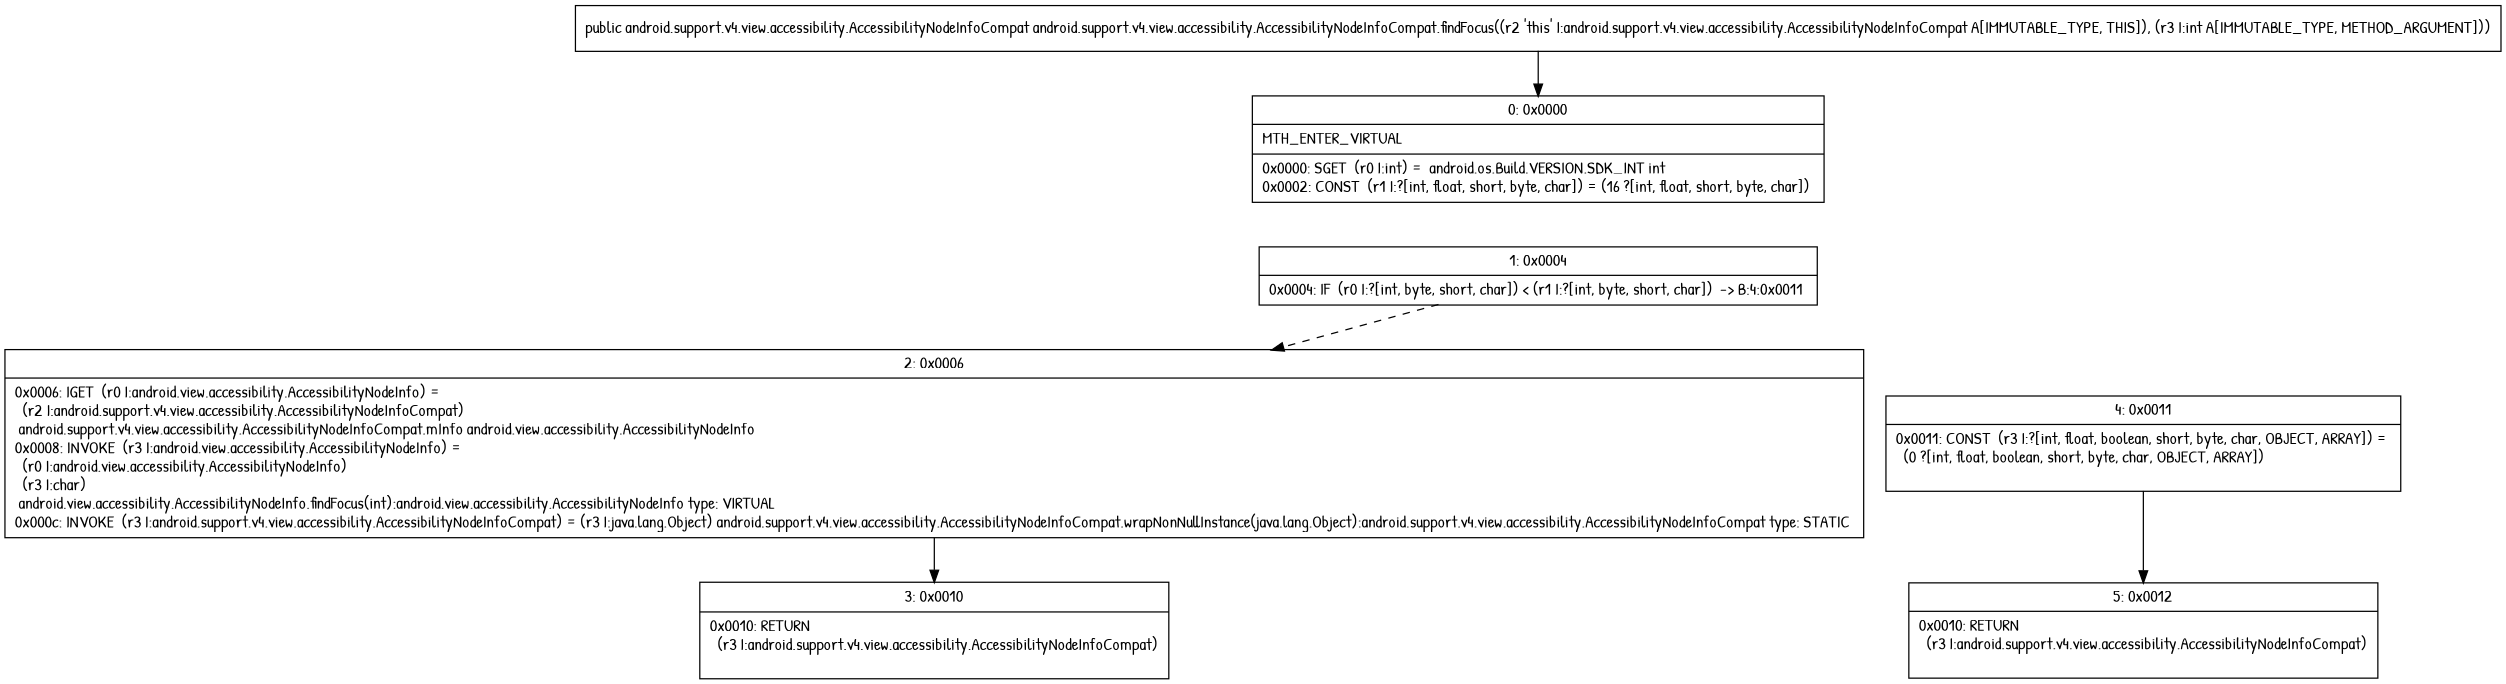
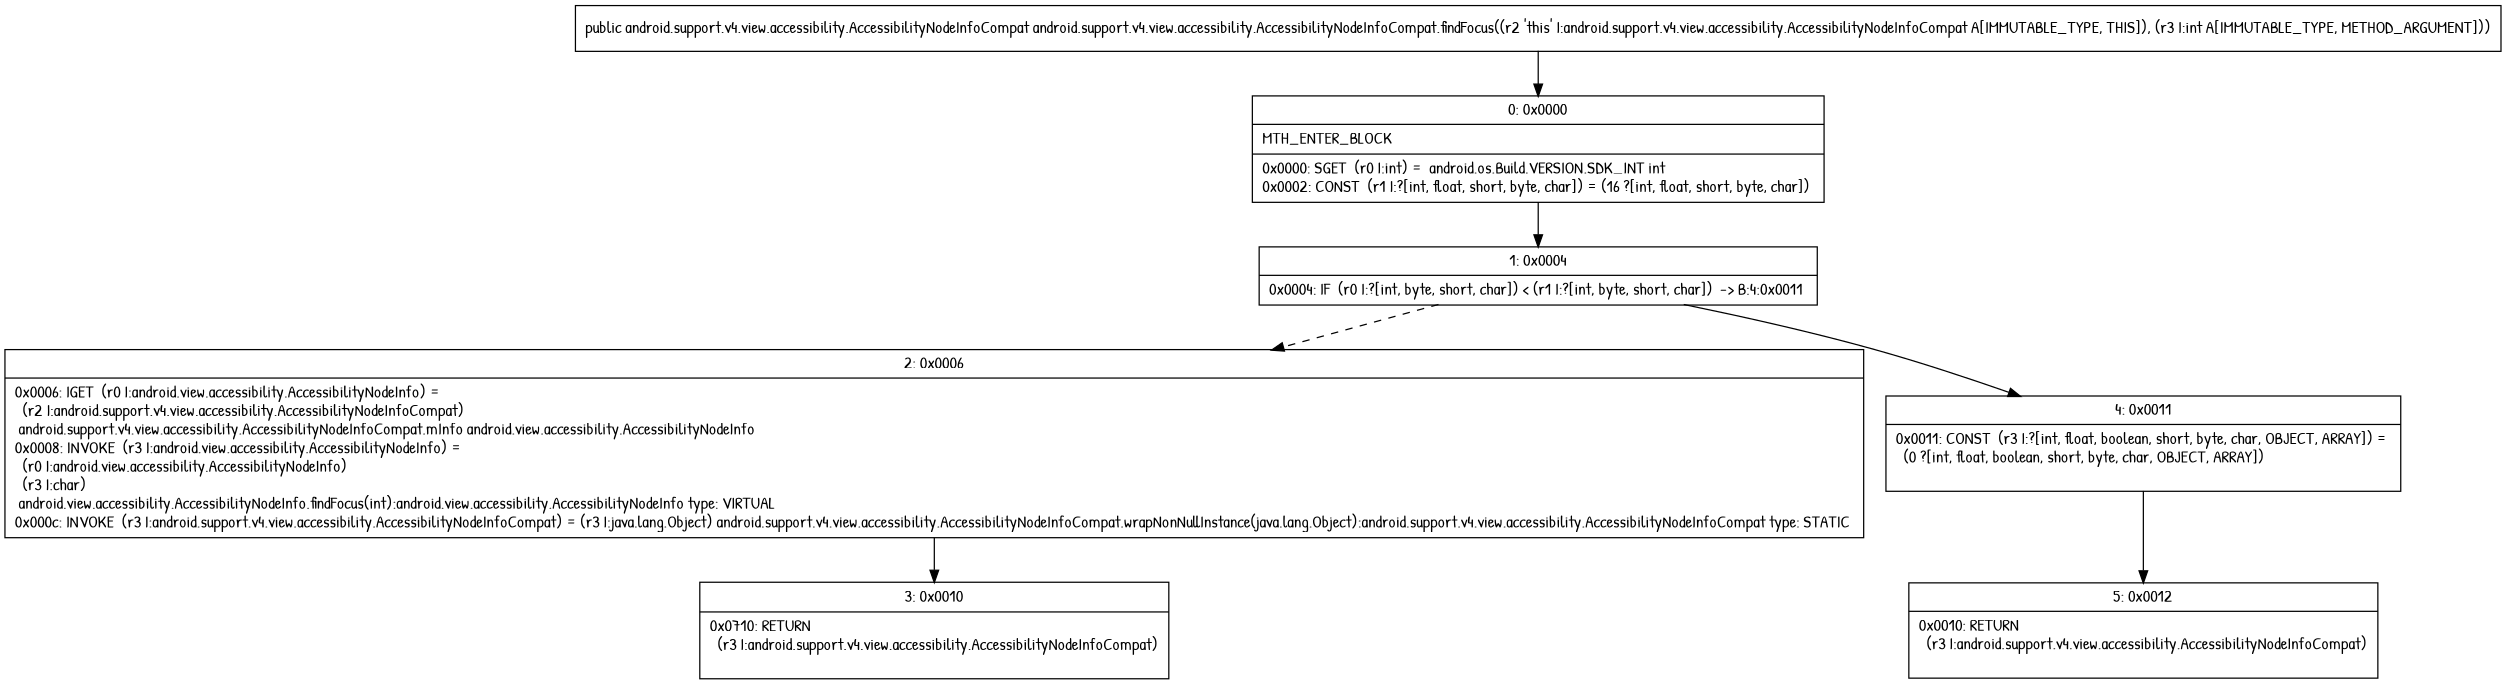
node "0: 0x0000": text "MTH_ENTER_VIRTUAL" -> "MTH_ENTER_BLOCK"
edge "0: 0x0000" -> "1: 0x0004": added
edge "1: 0x0004" -> "4: 0x0011": added
node "3: 0x0010": text "0x0010: RETURN" -> "0x0710: RETURN"
